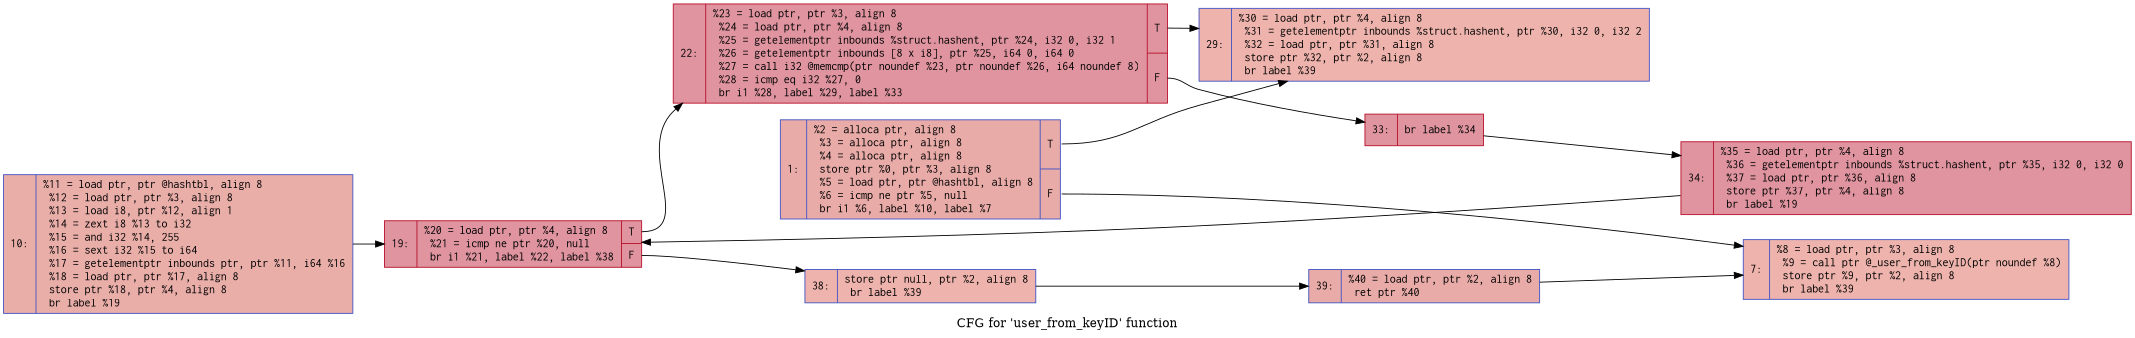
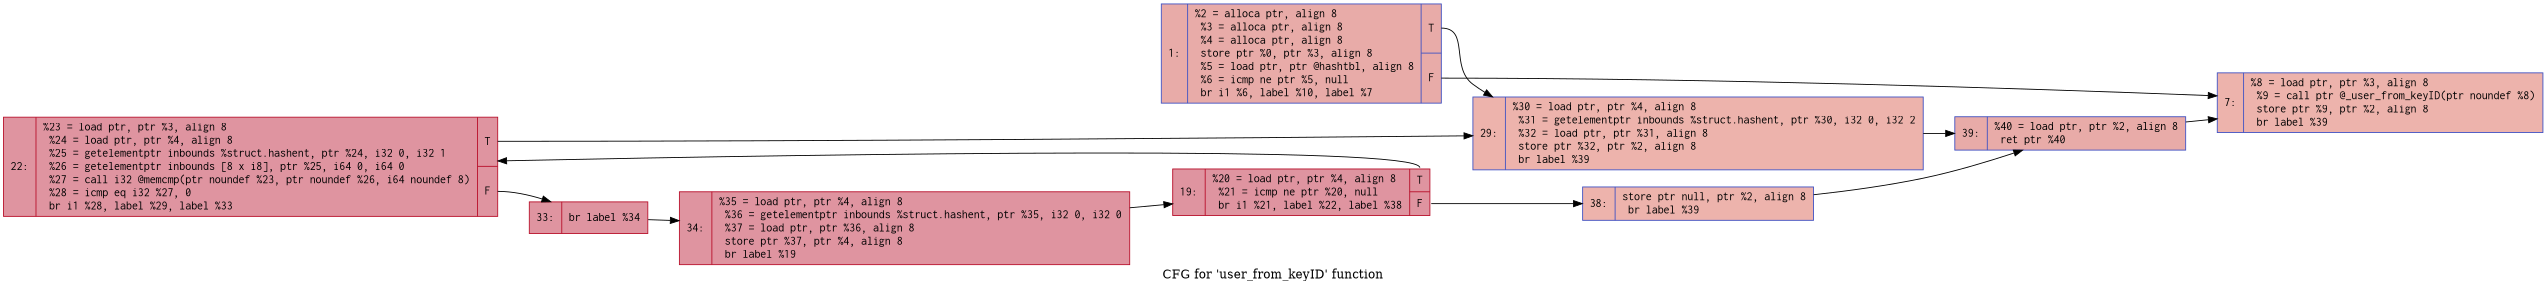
edge "29:" -> "39:": added
node "10:": removed
